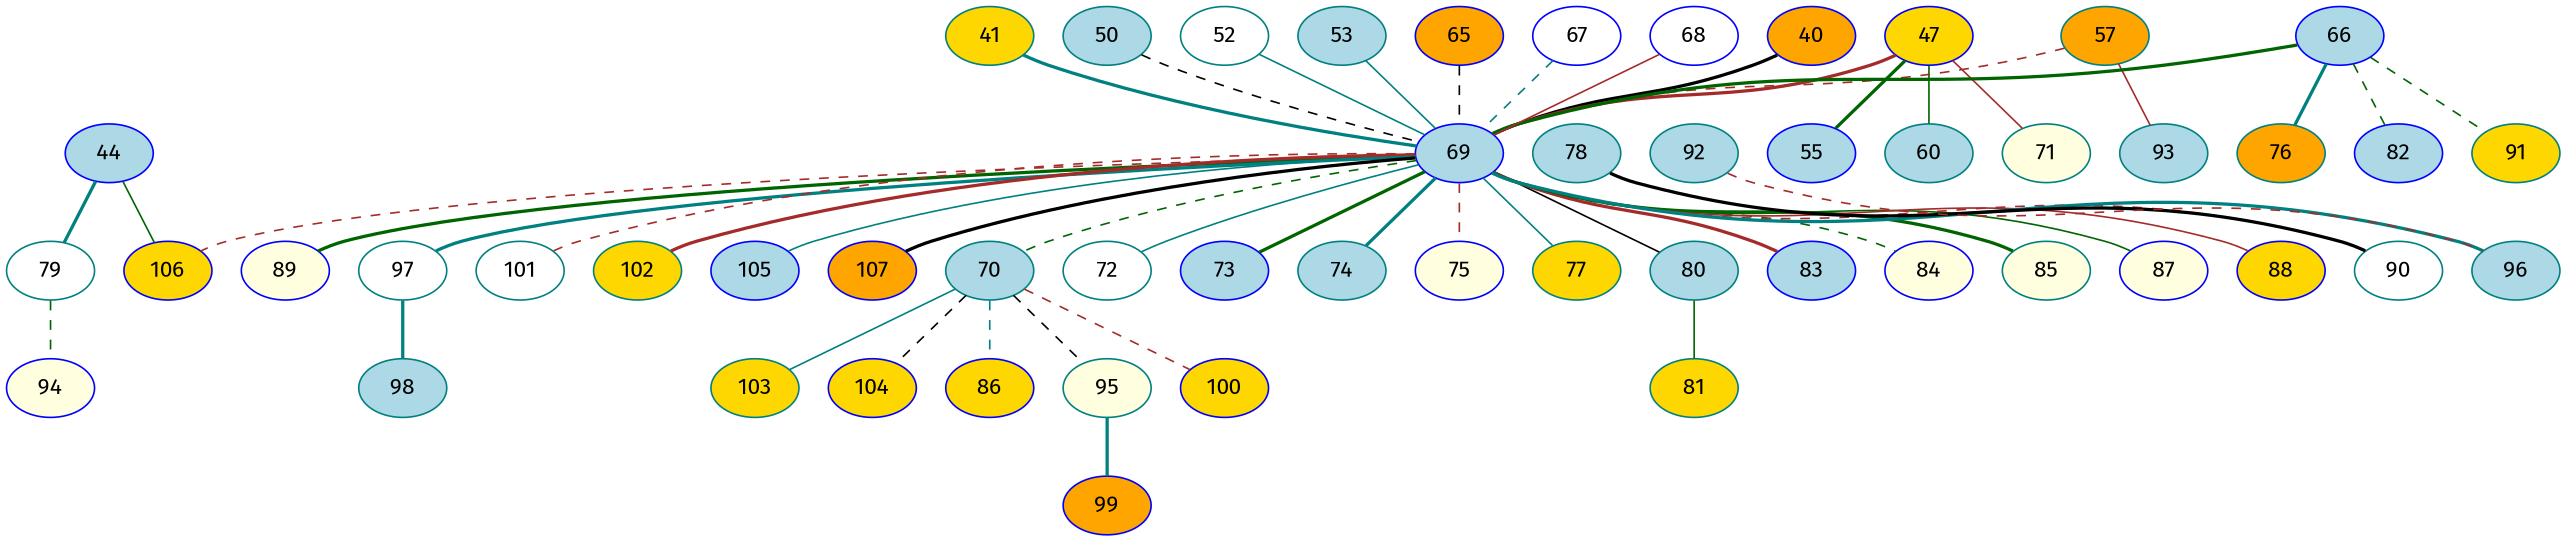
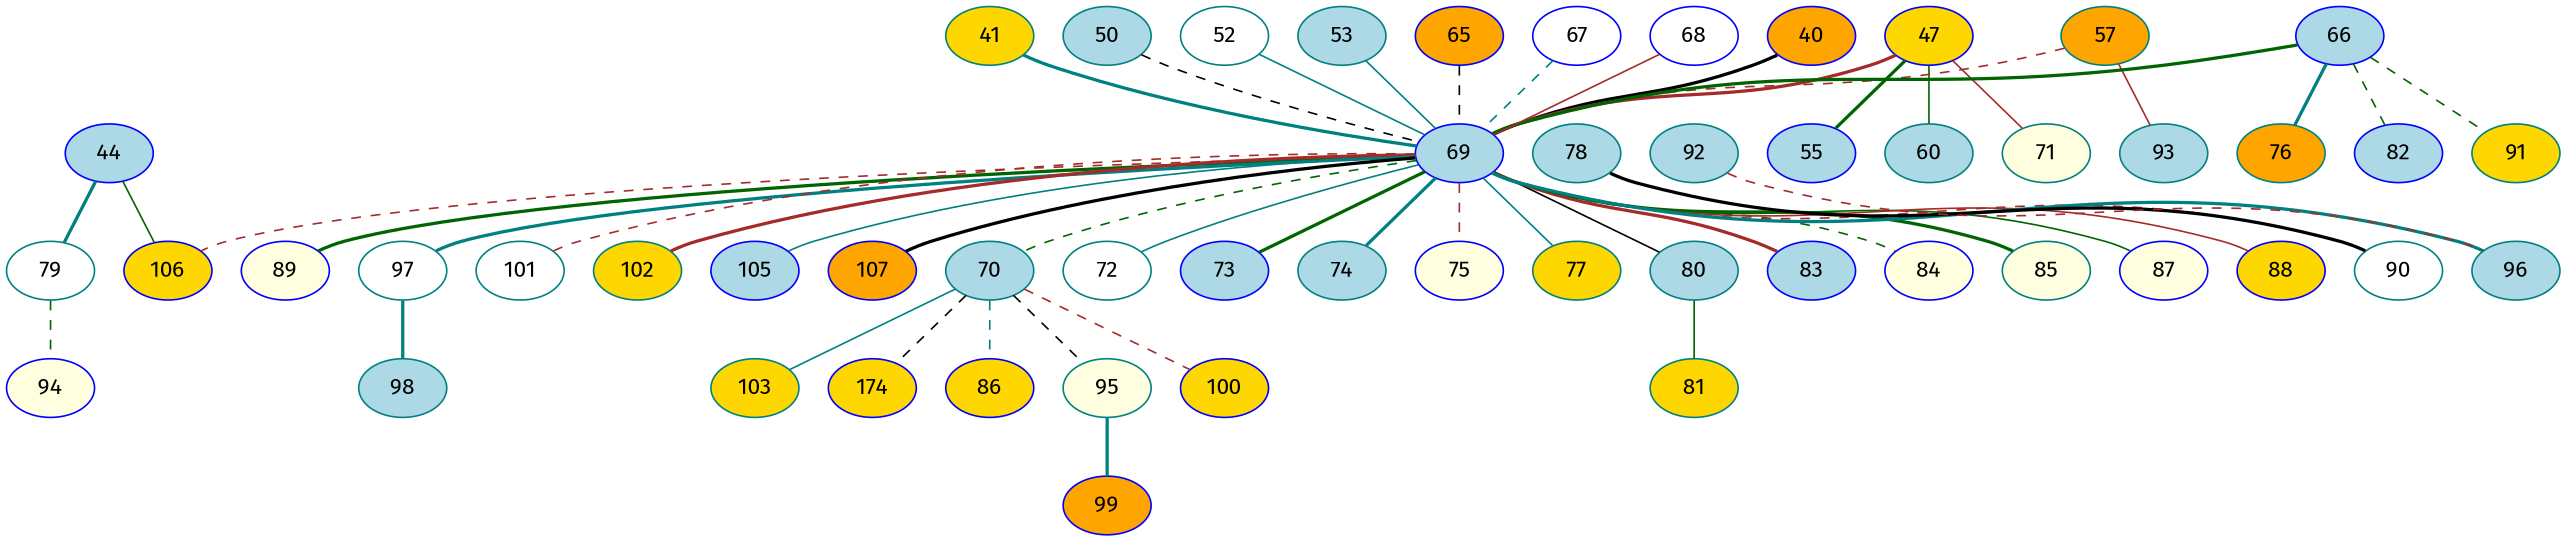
node "104": label "104" -> "174"
